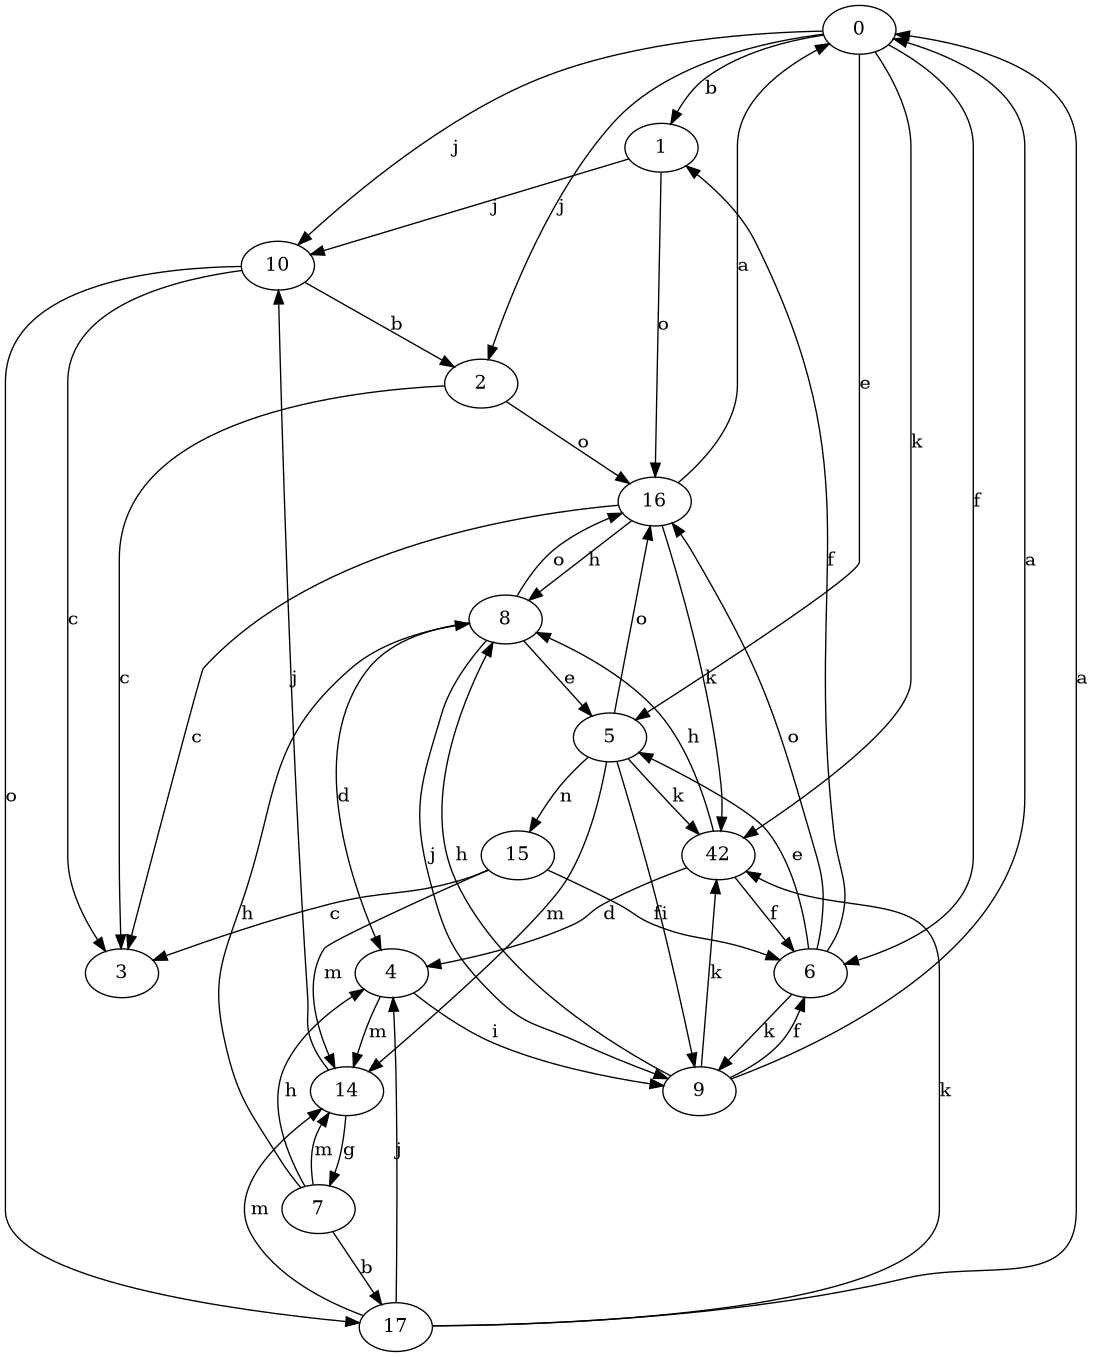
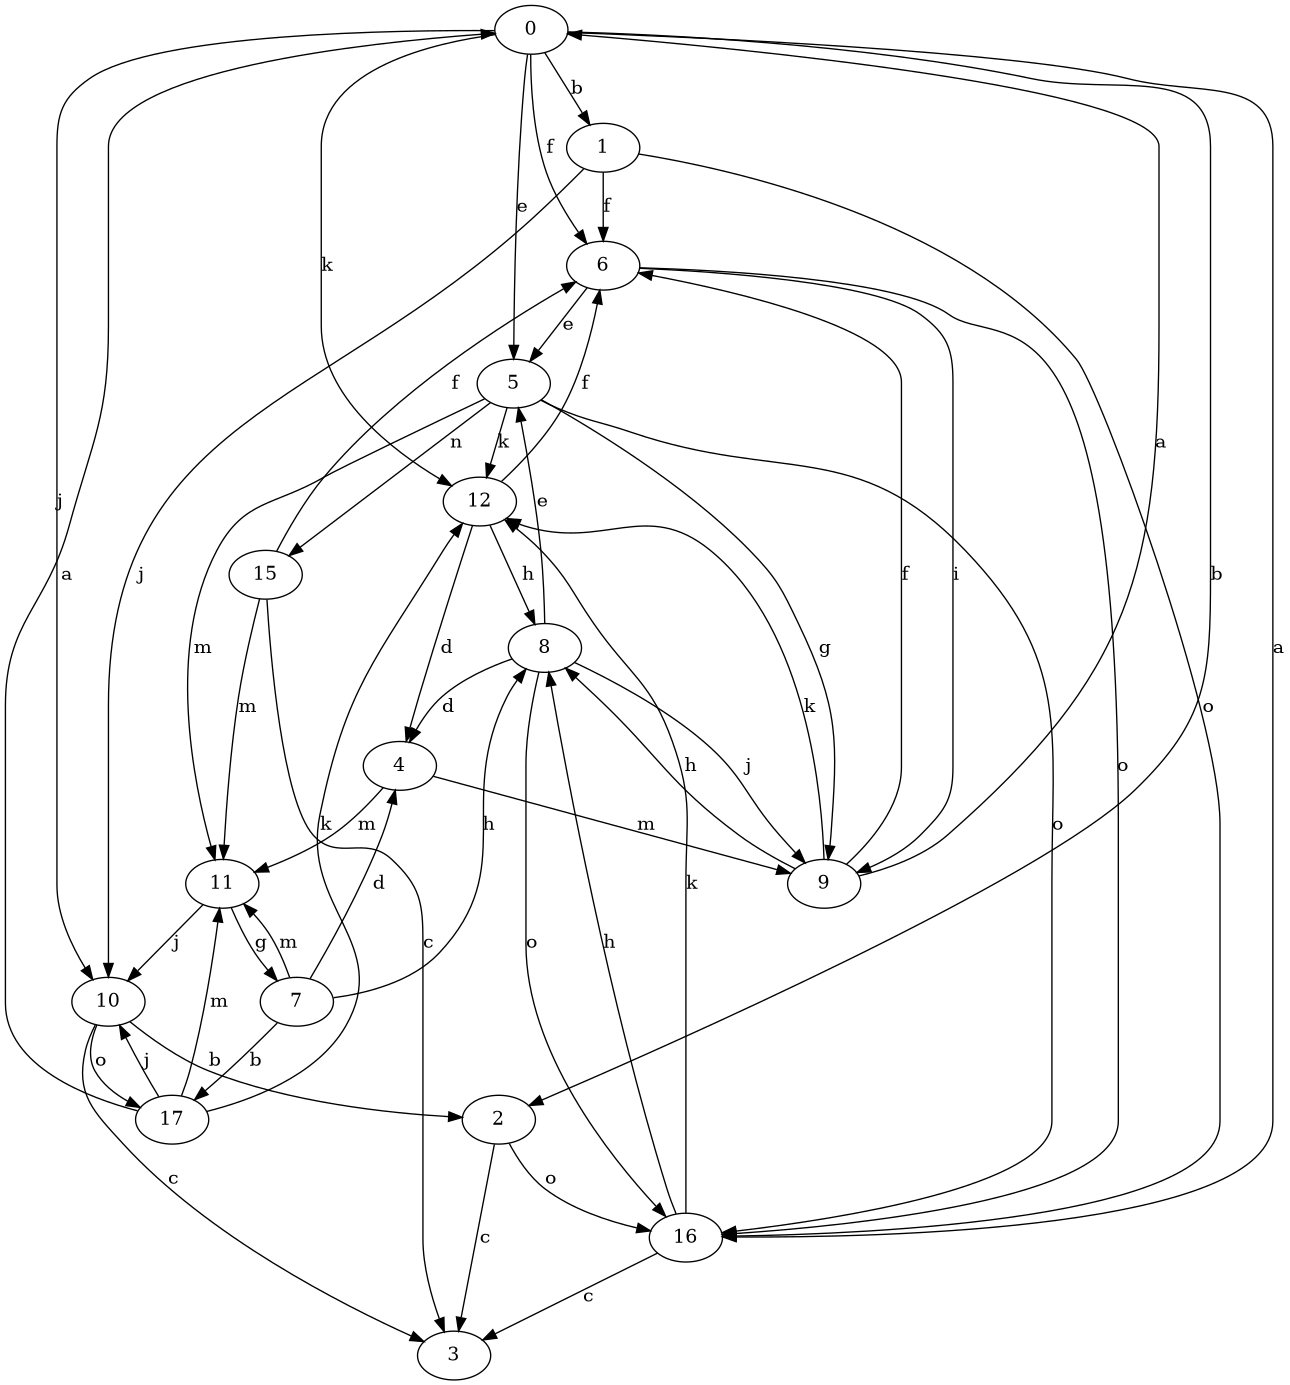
edge "0" -> "2": label "j" -> "b"
edge "16" -> "0": reversed
edge "6" -> "1": reversed
node "42": label "42" -> "12"
edge "5" -> "9": label "i" -> "g"
edge "4" -> "9": label "i" -> "m"
edge "6" -> "9": label "k" -> "i"
edge "7" -> "4": label "h" -> "d"
node "14": label "14" -> "11"
edge "17" -> "4": now "17" -> "10"
